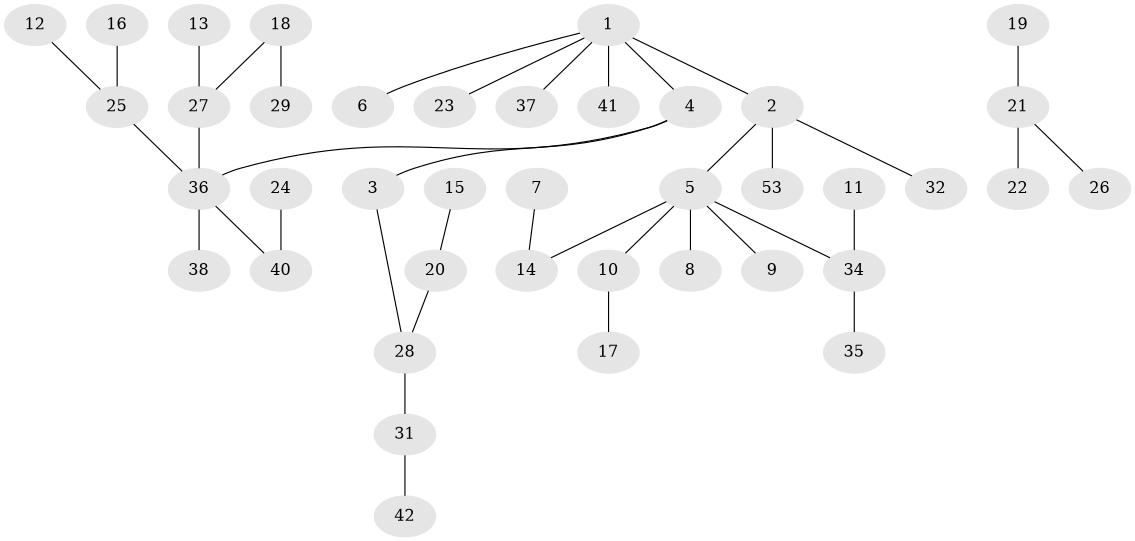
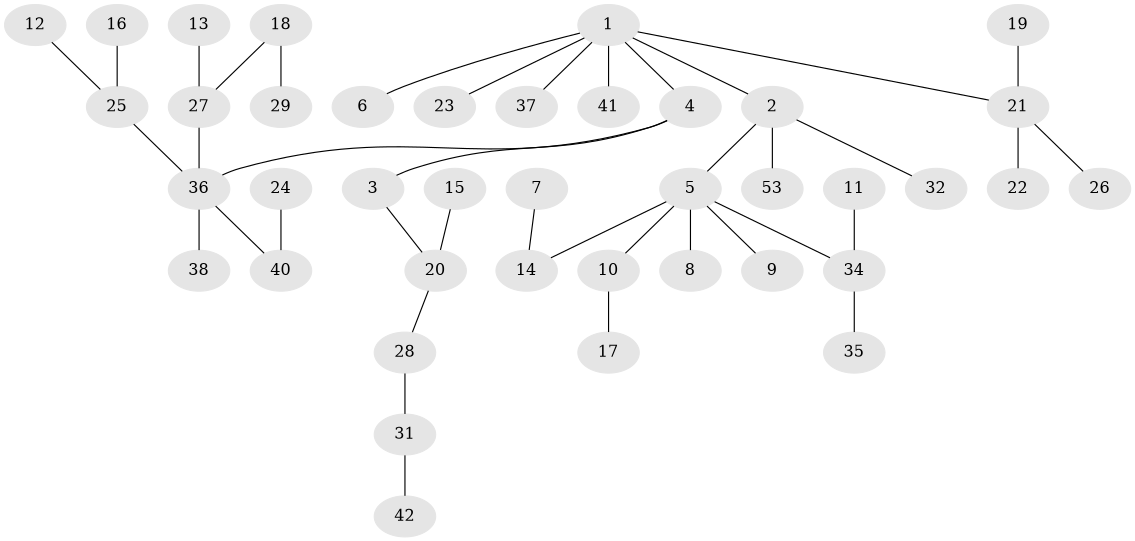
edge "1" -- "21": added
edge "3" -- "28": now "3" -- "20"
